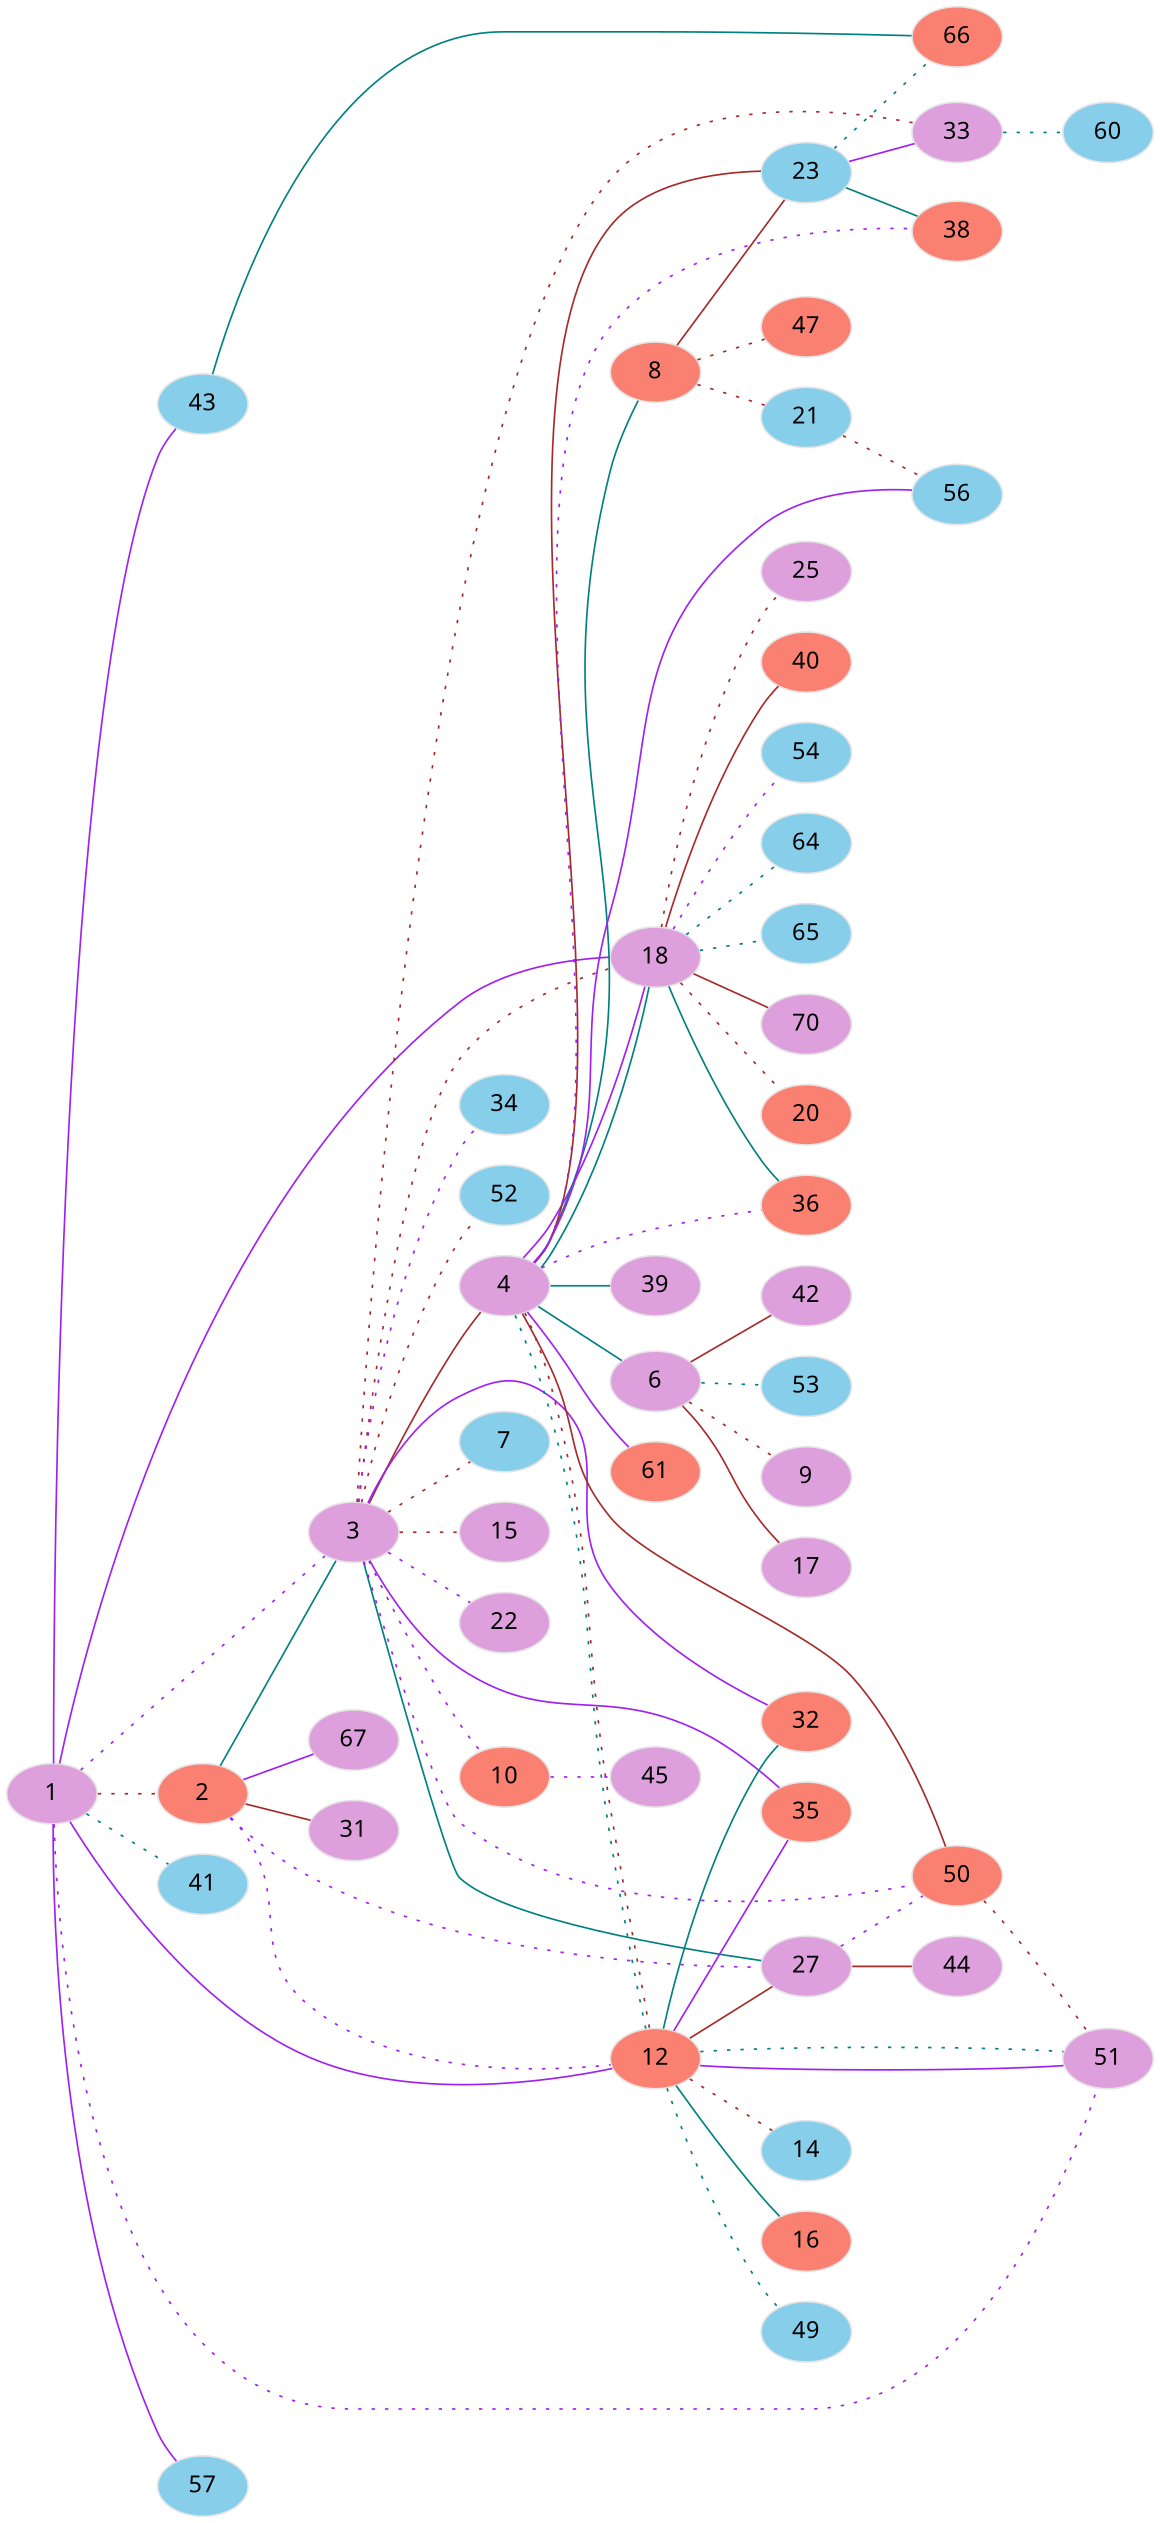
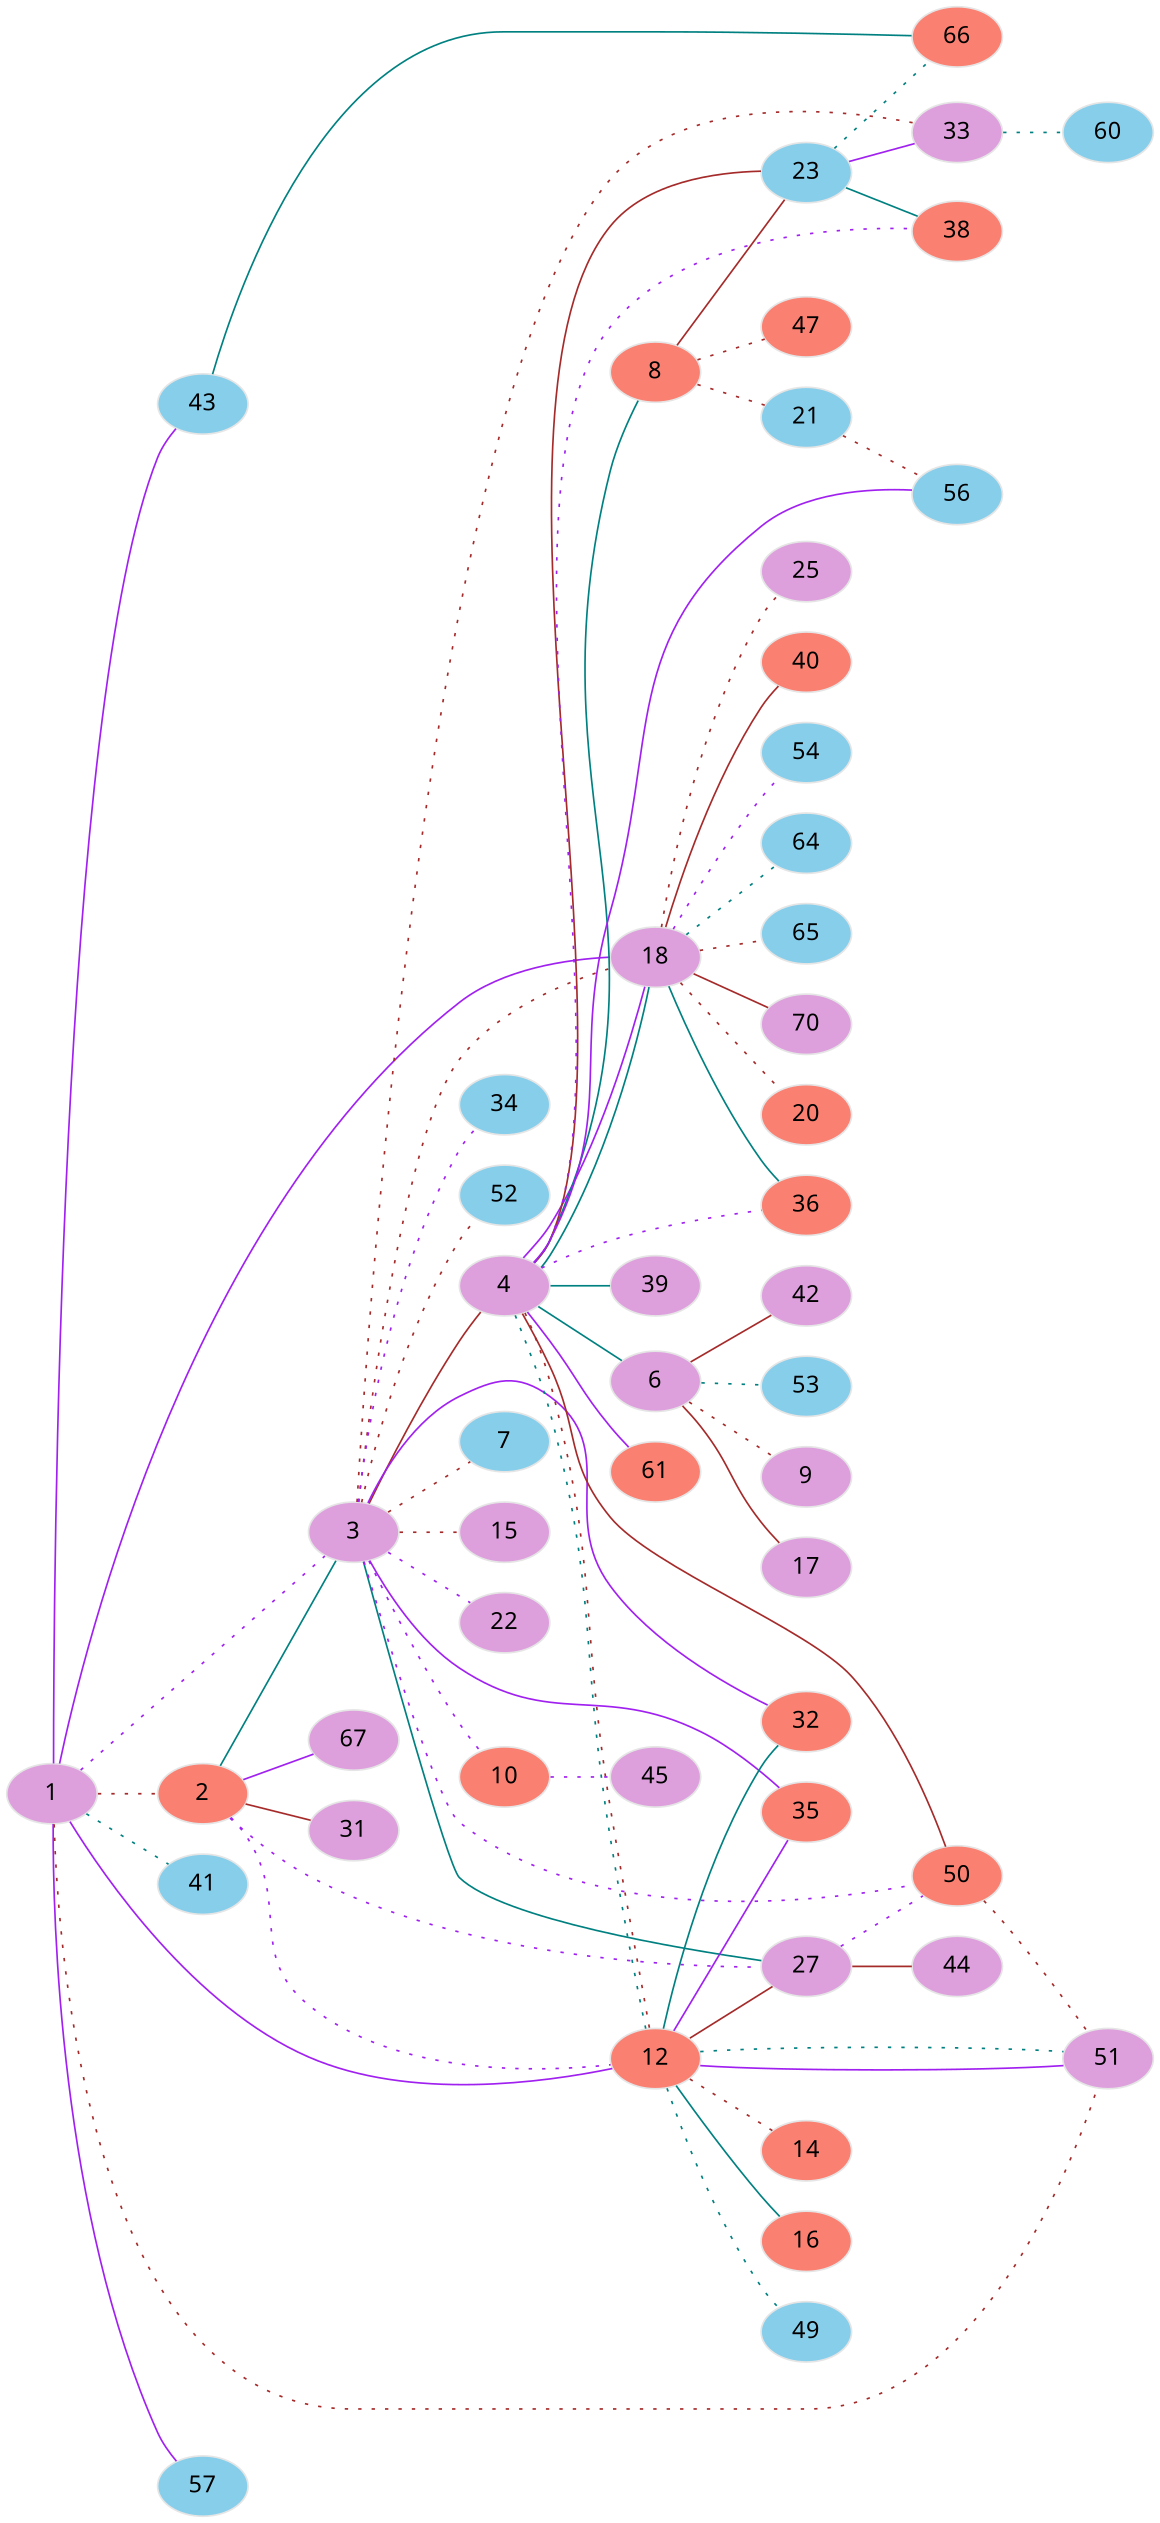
edge "65" -- "18": color teal -> brown
node "14": fillcolor skyblue -> salmon
edge "1" -- "51": color purple -> brown
